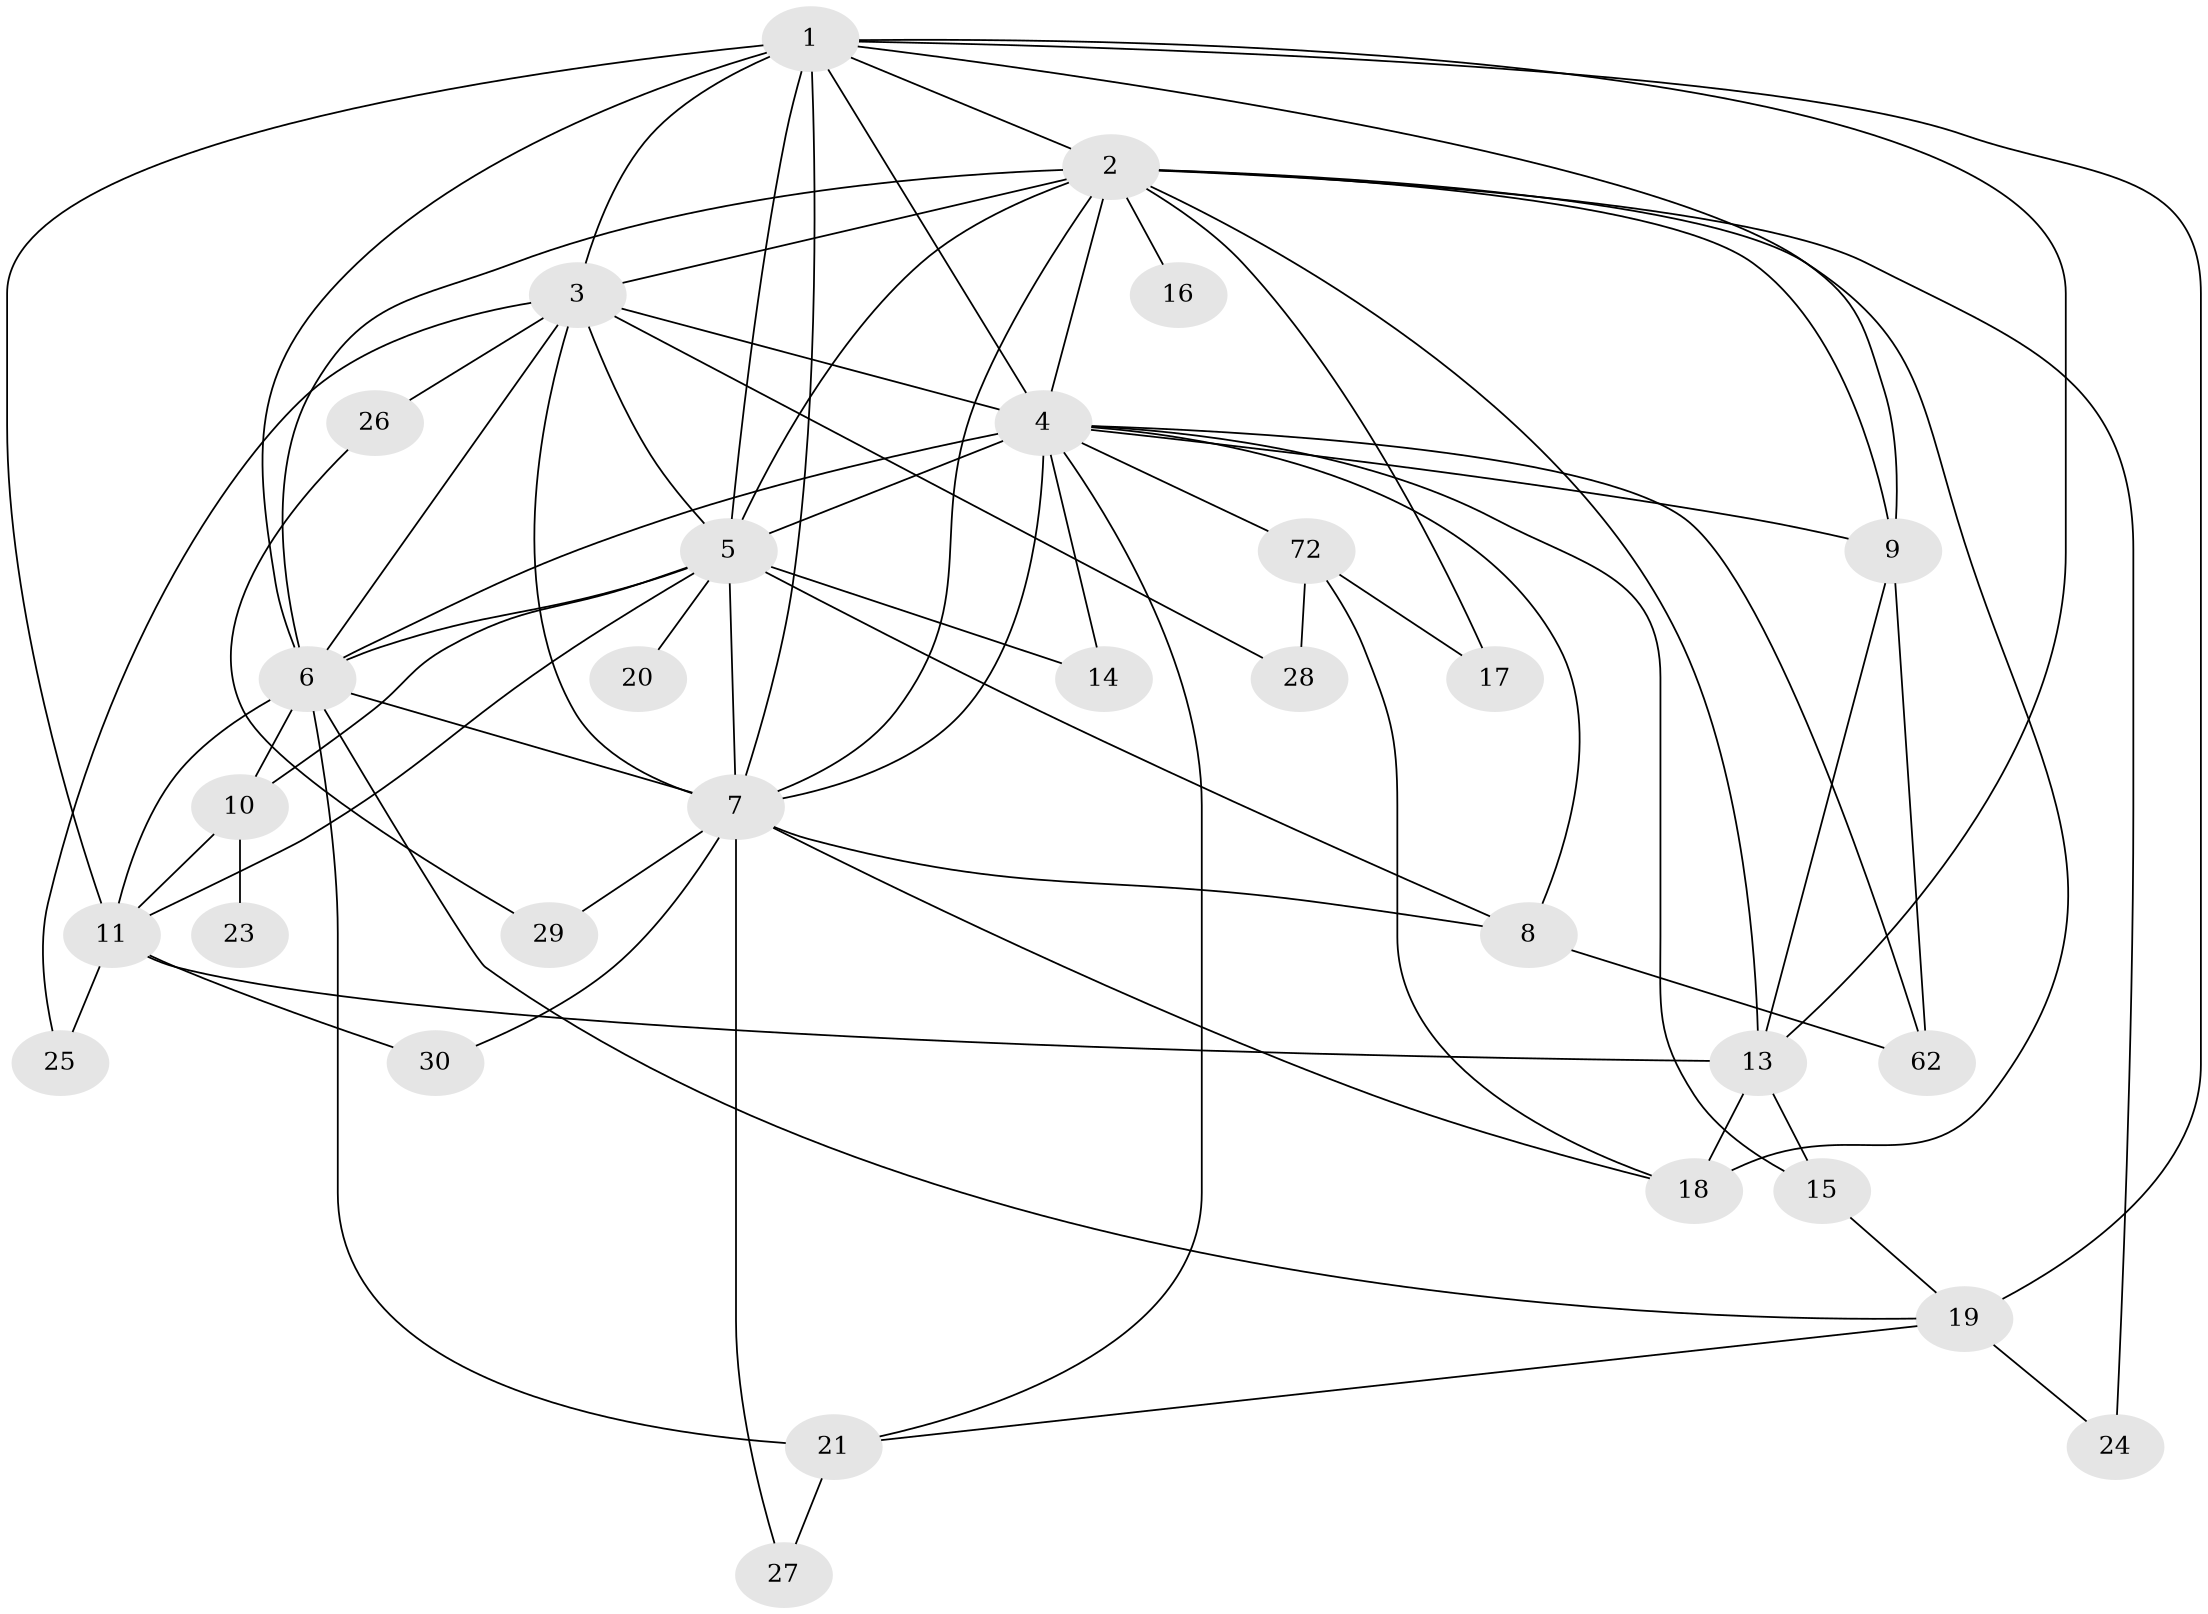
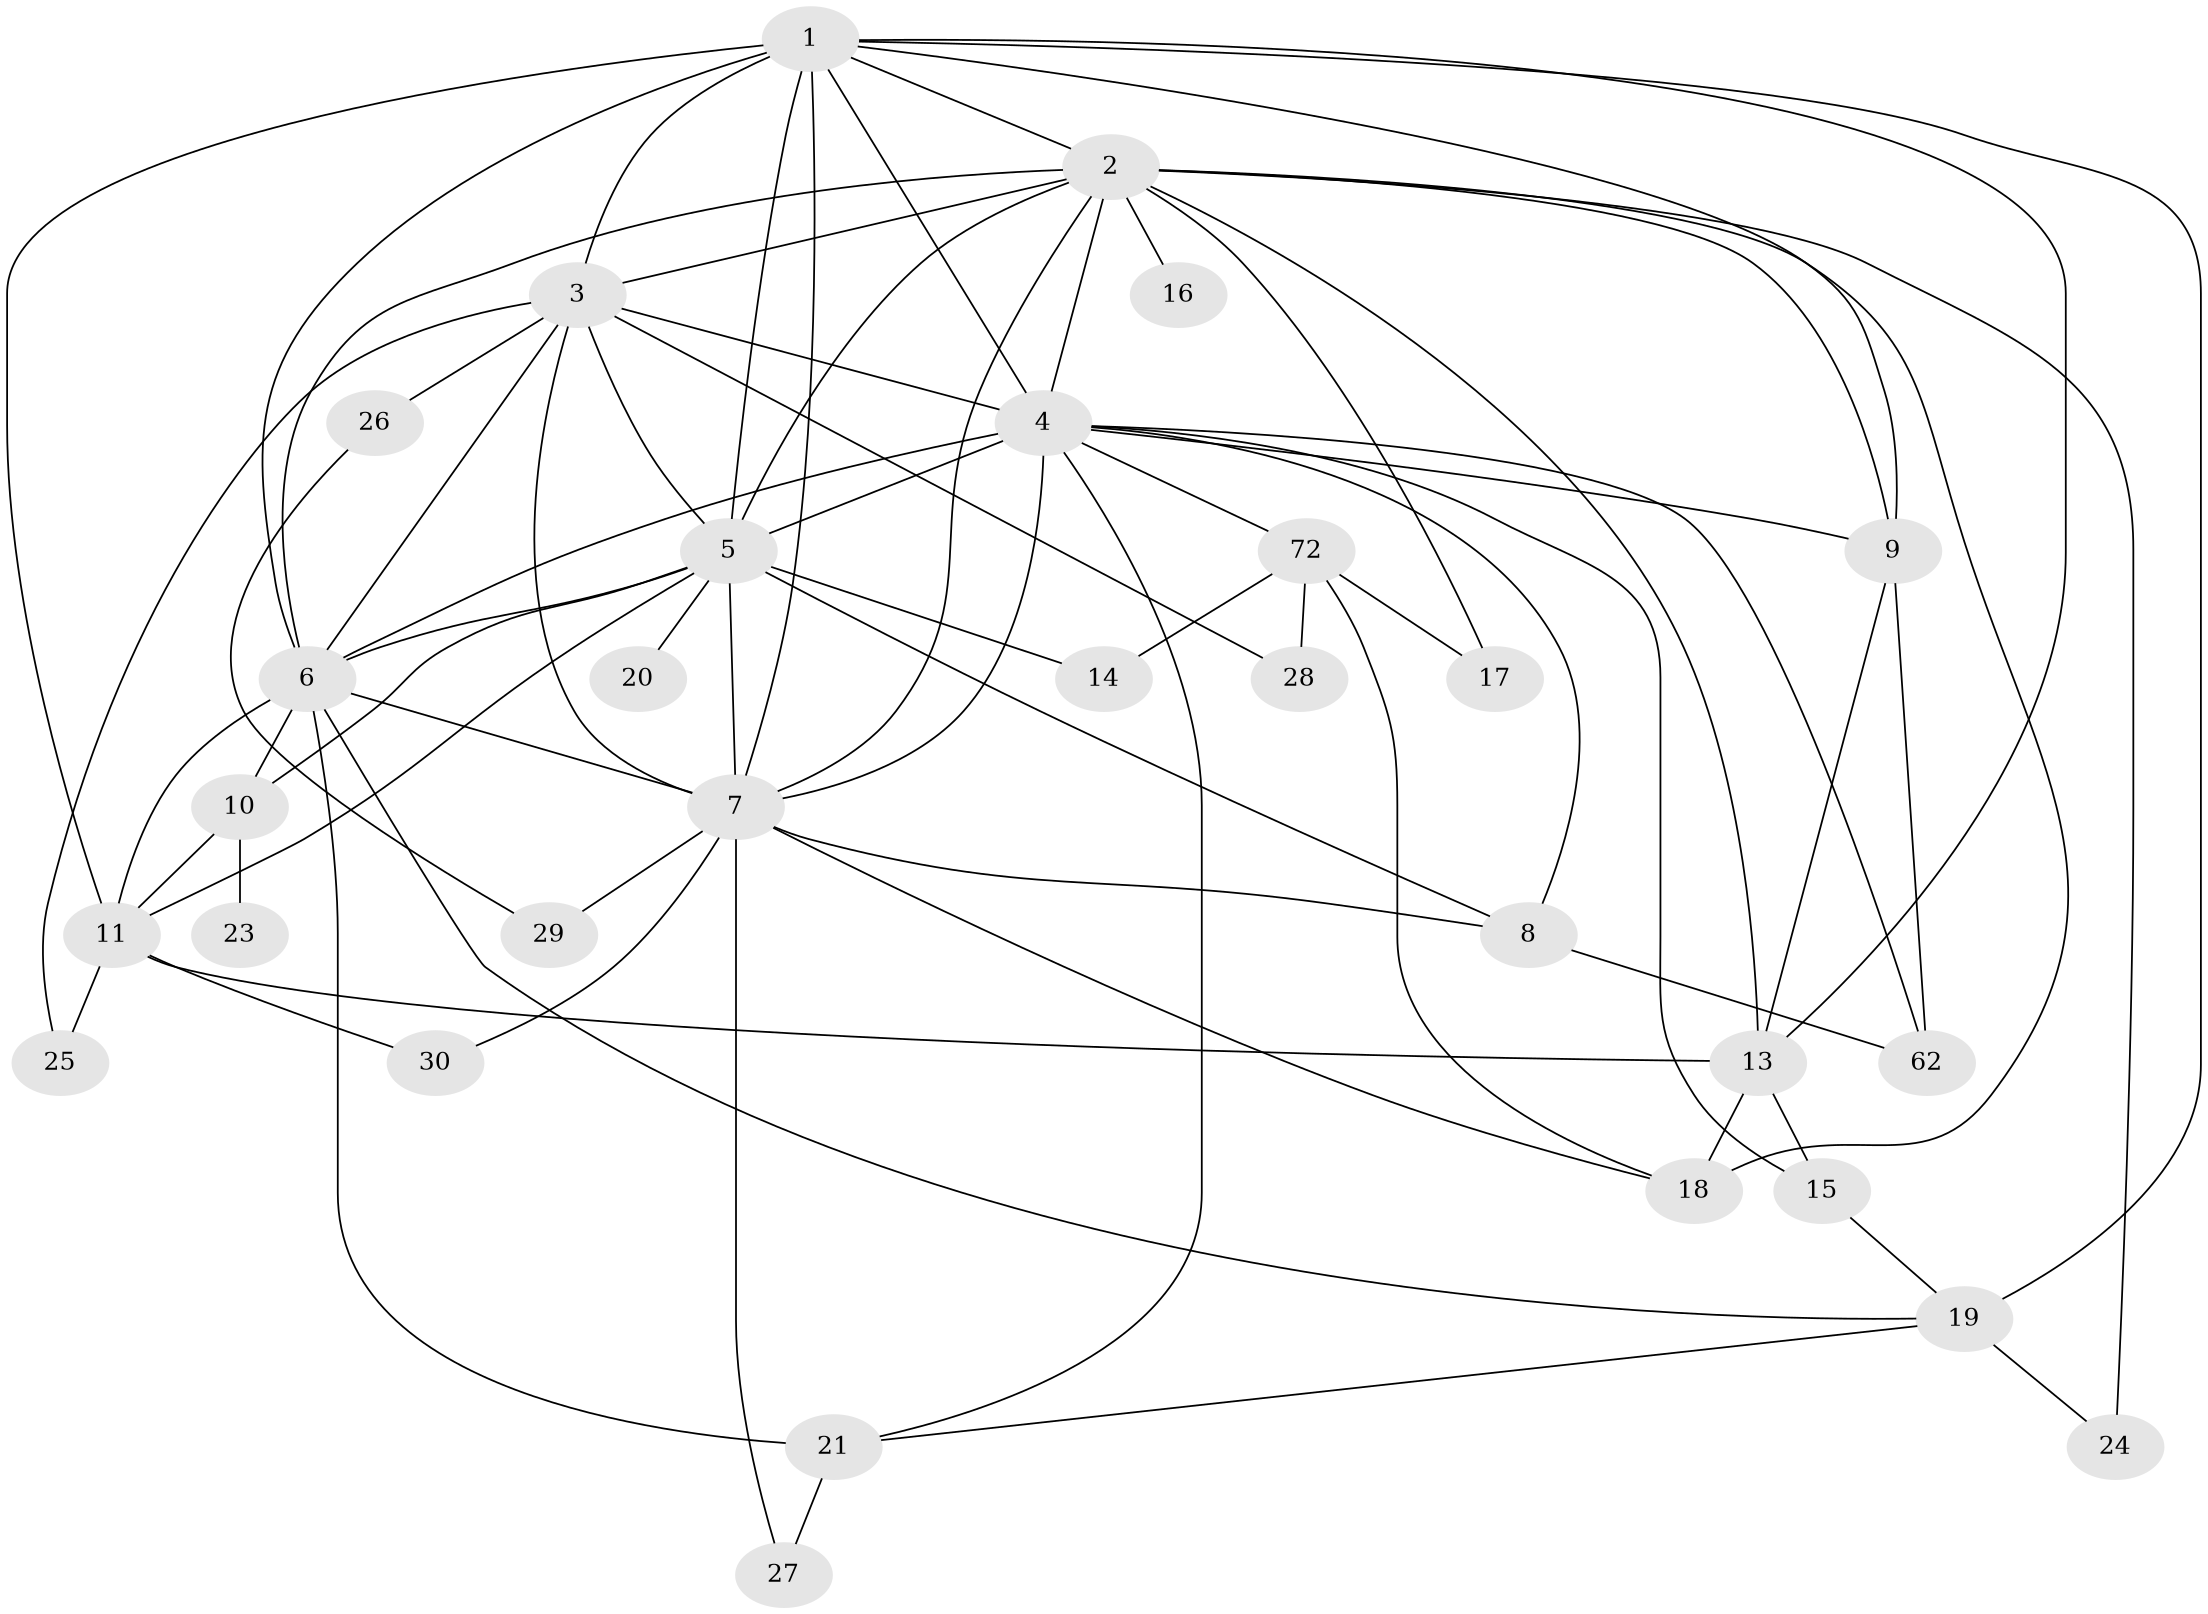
edge "4" -- "14": now "72" -- "14"
